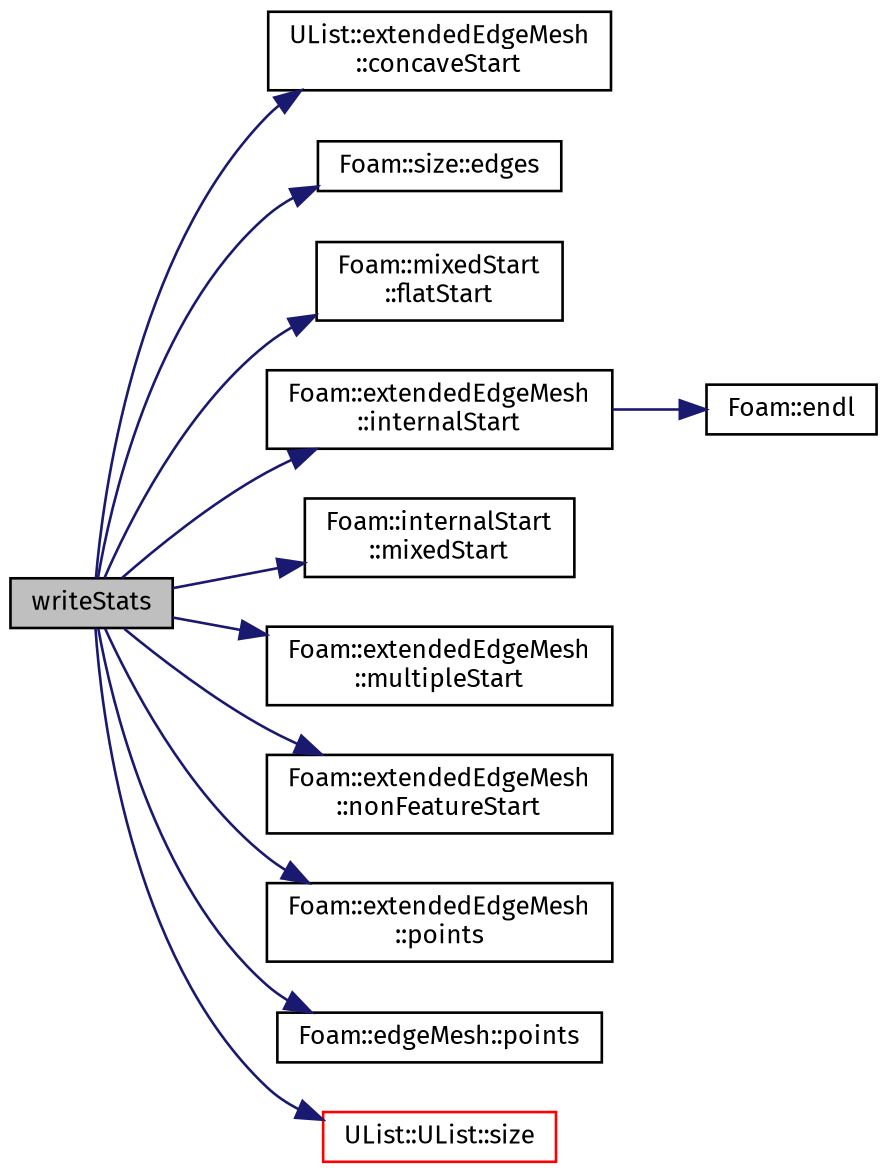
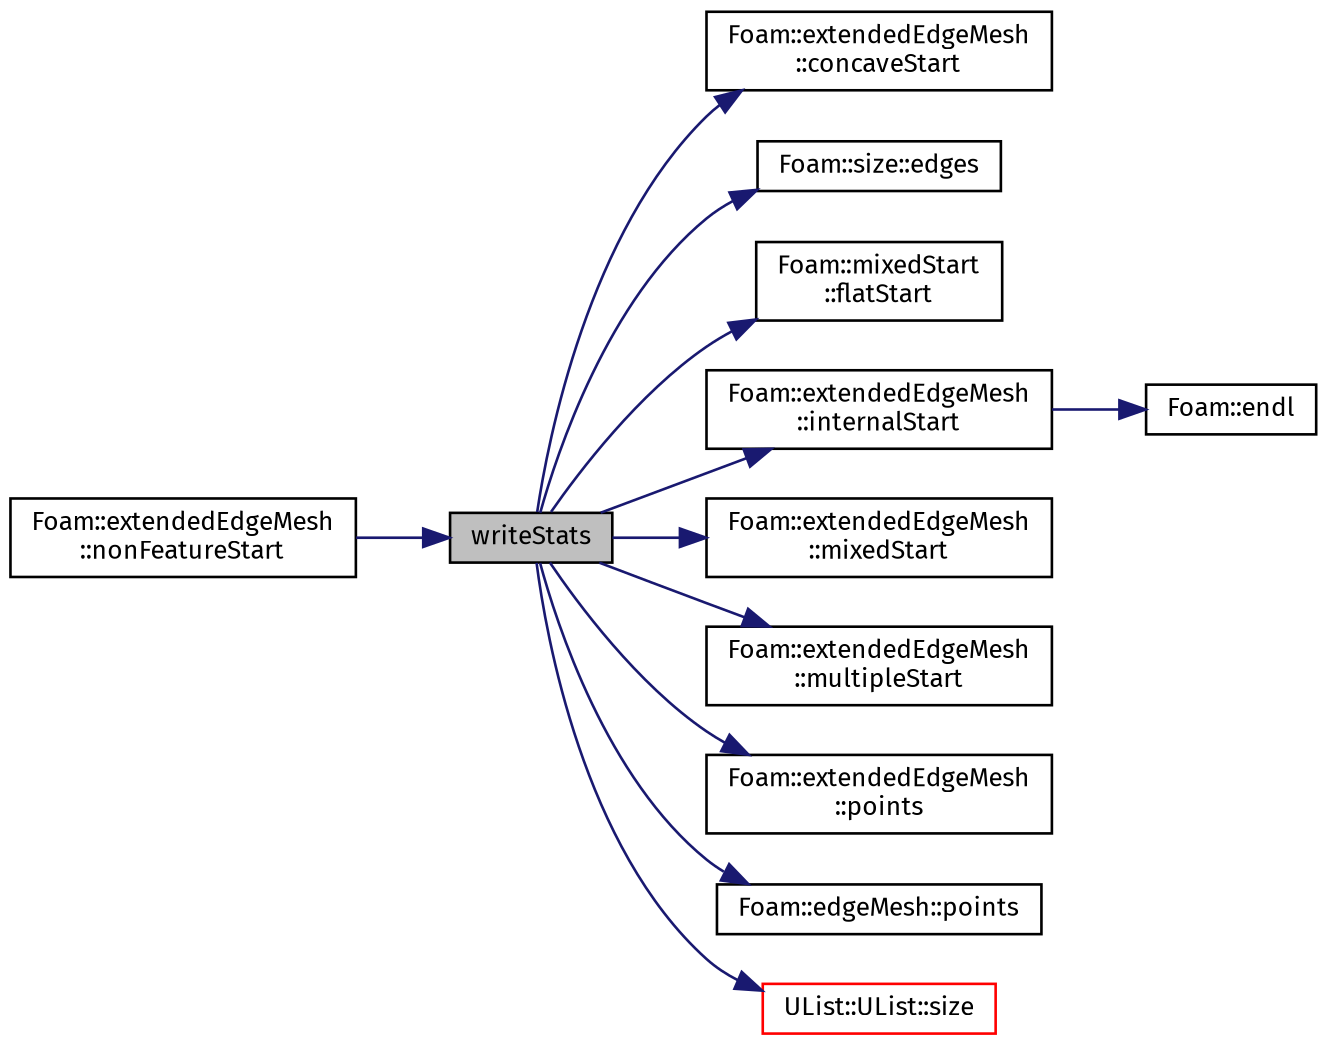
node "UList::extendedEdgeMesh ::concaveStart": label "UList::extendedEdgeMesh ::concaveStart" -> "Foam::extendedEdgeMesh ::concaveStart"
node "Foam::internalStart ::mixedStart": label "Foam::internalStart ::mixedStart" -> "Foam::extendedEdgeMesh ::mixedStart"
edge "writeStats" -> "Foam::extendedEdgeMesh ::nonFeatureStart": reversed
